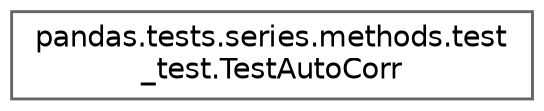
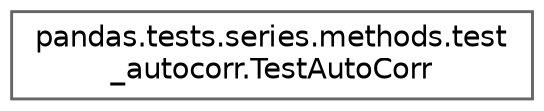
node "pandas.tests.series.methods.test _test.TestAutoCorr": label "pandas.tests.series.methods.test _test.TestAutoCorr" -> "pandas.tests.series.methods.test _autocorr.TestAutoCorr"
